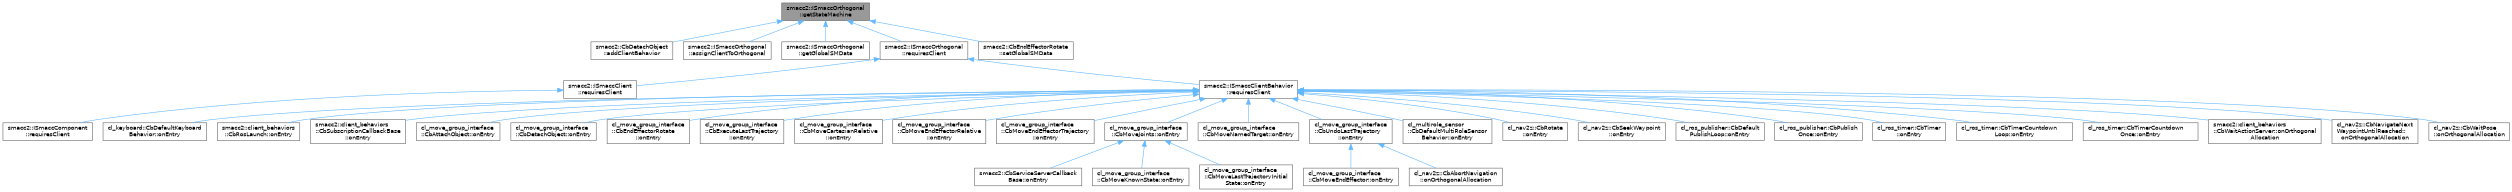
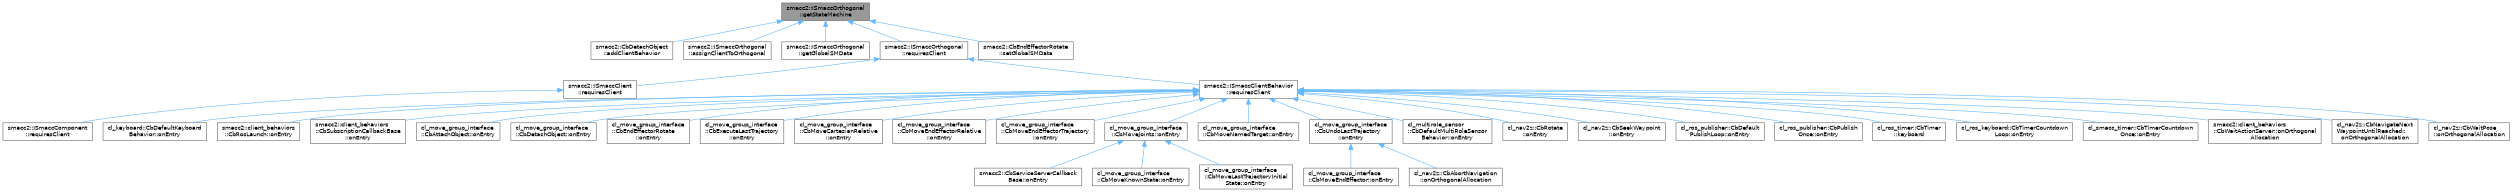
node "cl_ros_timer::CbTimer ::onEntry": label "cl_ros_timer::CbTimer ::onEntry" -> "cl_ros_timer::CbTimer ::keyboard"
node "cl_ros_timer::CbTimerCountdown Loop::onEntry": label "cl_ros_timer::CbTimerCountdown Loop::onEntry" -> "cl_ros_keyboard::CbTimerCountdown Loop::onEntry"
node "cl_ros_timer::CbTimerCountdown Once::onEntry": label "cl_ros_timer::CbTimerCountdown Once::onEntry" -> "cl_smacc_timer::CbTimerCountdown Once::onEntry"
